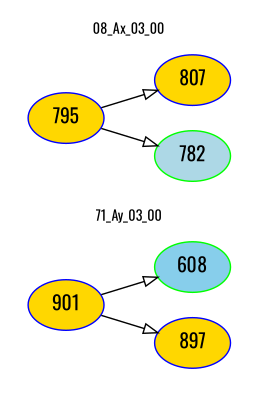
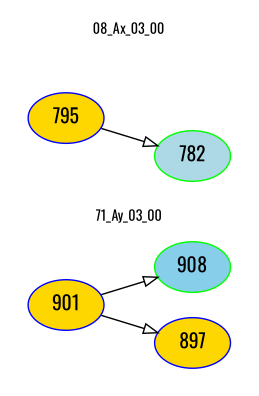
node "807": removed
node "608": label "608" -> "908"
